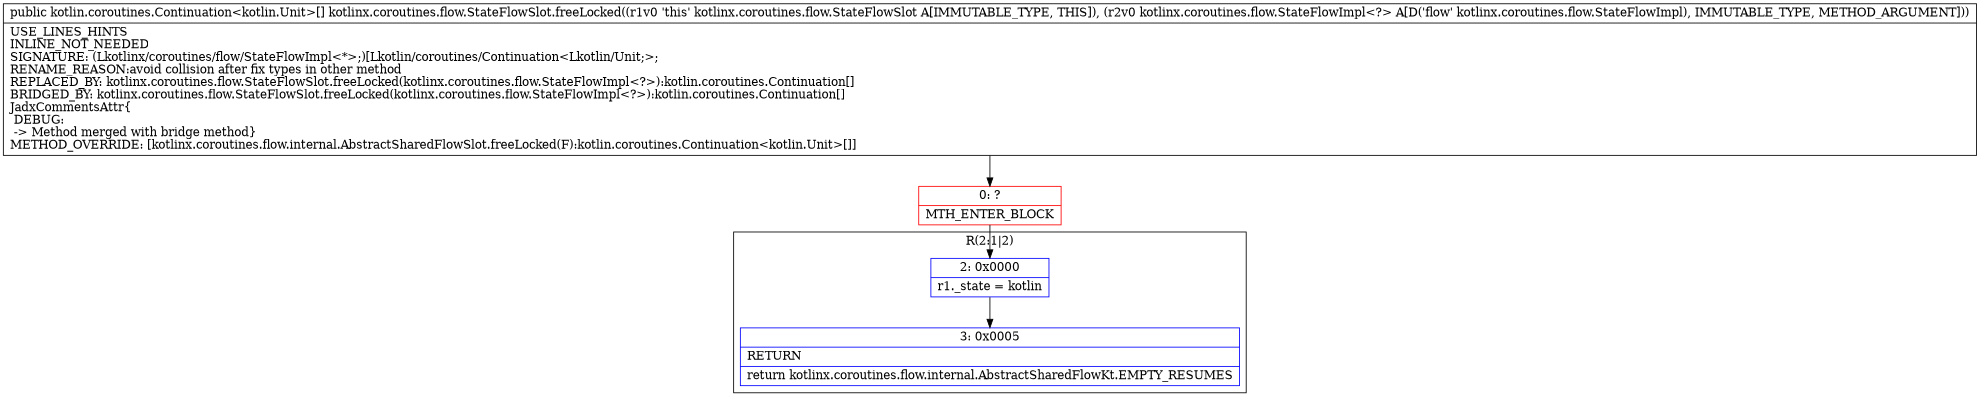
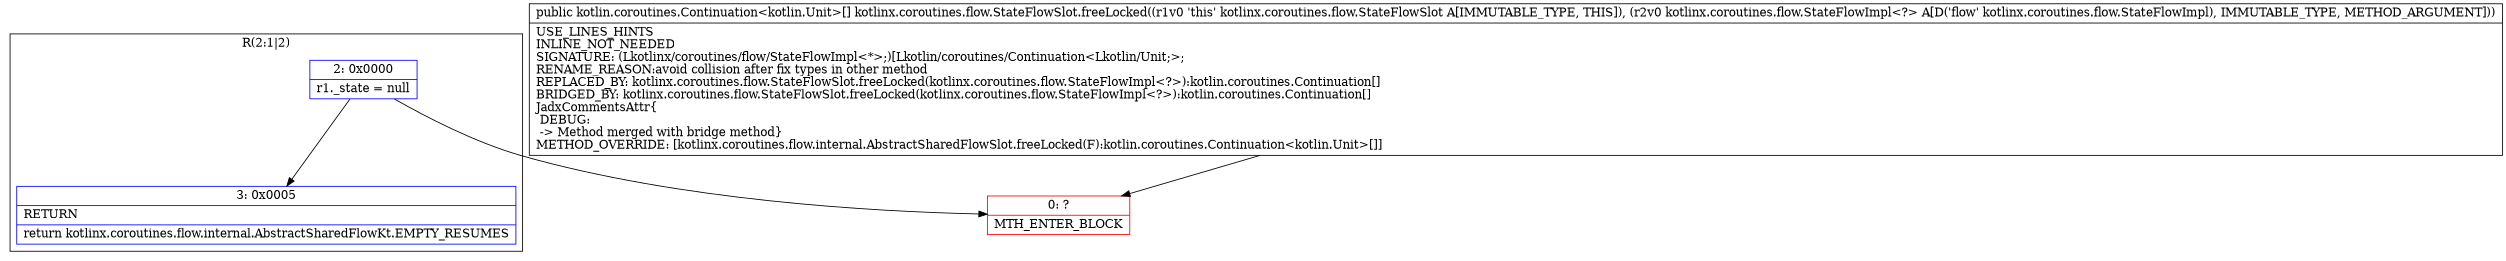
edge "0: ?" -> "2: 0x0000": reversed
node "2: 0x0000": text "r1._state = kotlin" -> "r1._state = null"
